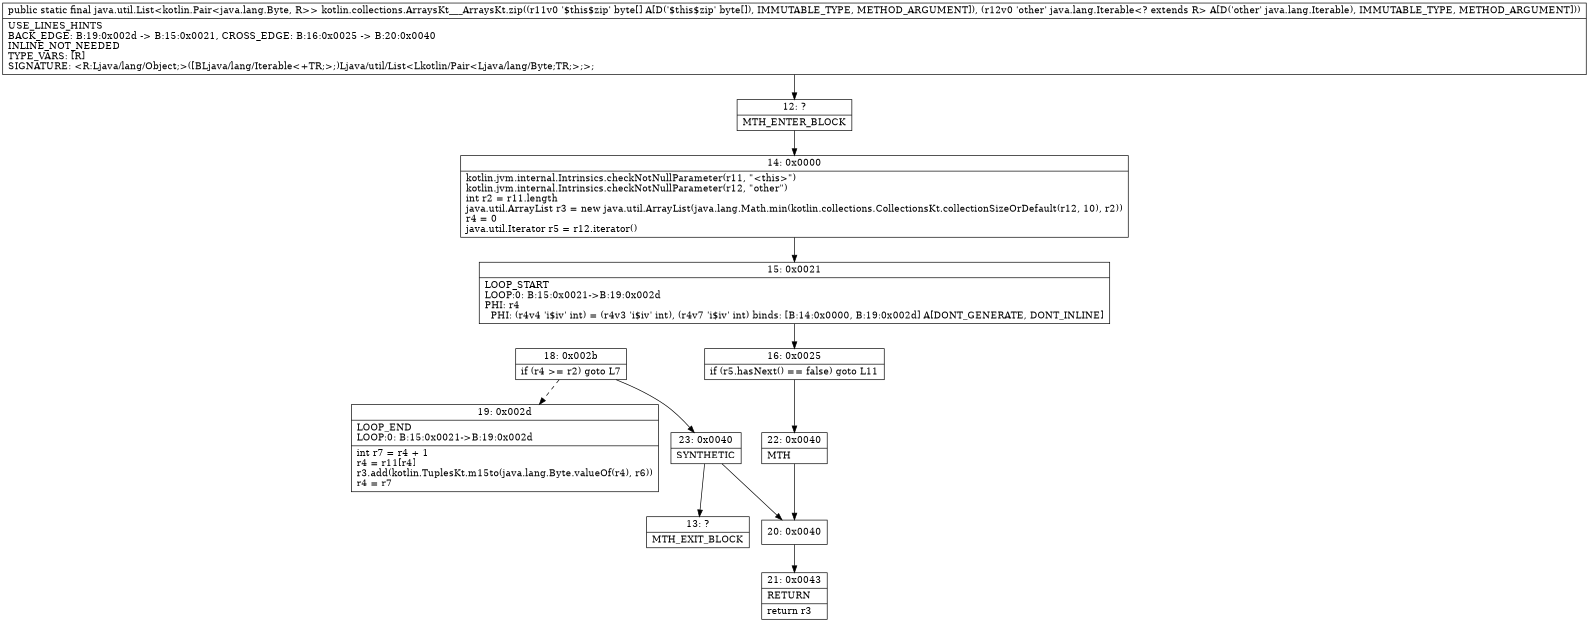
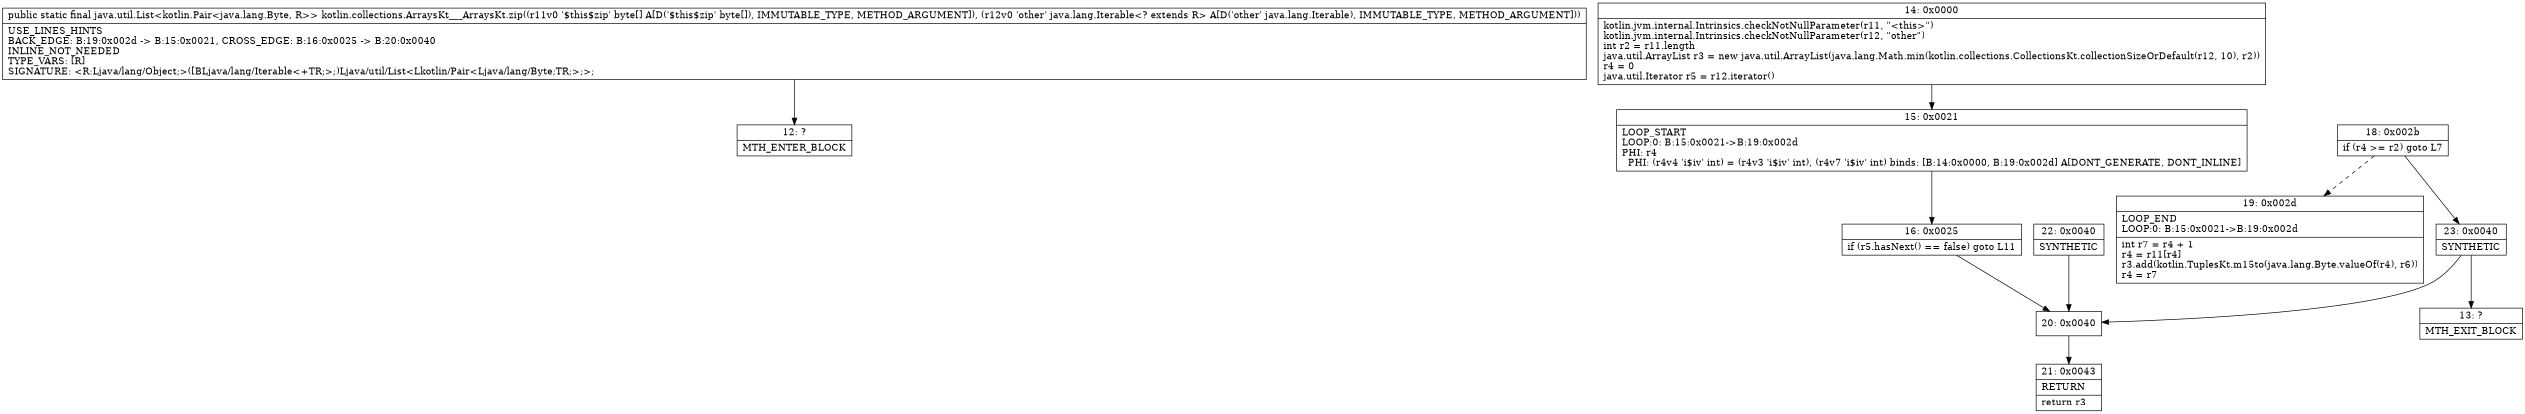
edge "12: ?" -> "14: 0x0000": removed
edge "16: 0x0025" -> "22: 0x0040": now "16: 0x0025" -> "20: 0x0040"
node "22: 0x0040": text "MTH" -> "SYNTHETIC"
